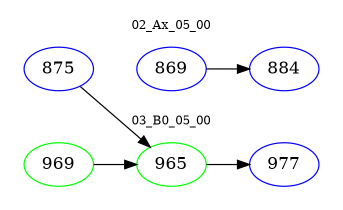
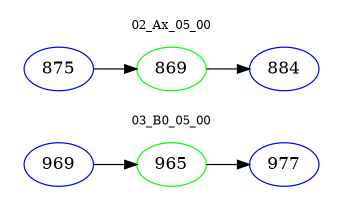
node "869": color blue -> green
edge "875" -> "965": now "875" -> "869"
node "969": color green -> blue
